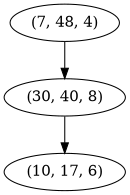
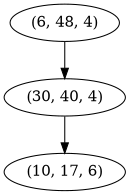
node "(7, 48, 4)": label "(7, 48, 4)" -> "(6, 48, 4)"
node "(30, 40, 8)": label "(30, 40, 8)" -> "(30, 40, 4)"
